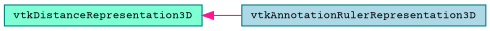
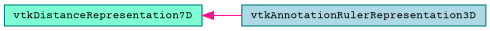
node "vtkDistanceRepresentation3D": label "vtkDistanceRepresentation3D" -> "vtkDistanceRepresentation7D"
